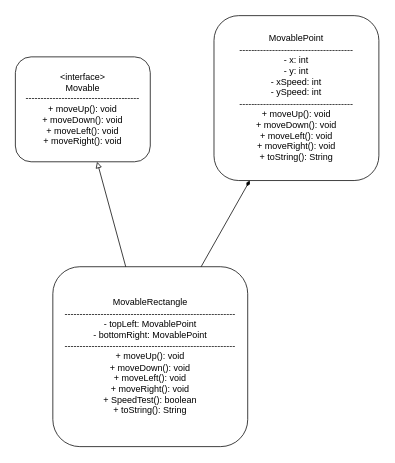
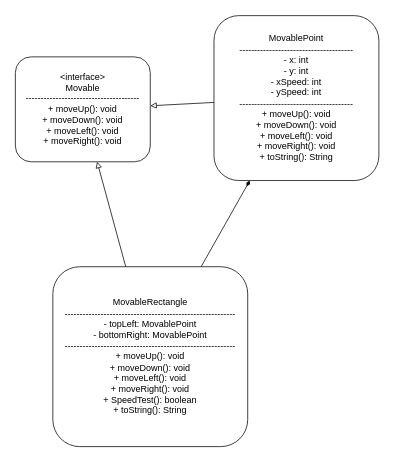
edge "MovablePoint -------------------------------------- - x: int - y: int - xSpeed: int - ySpeed: int -------------------------------------- + moveUp(): void + moveDown(): void + moveLeft(): void + moveRight(): void + toString(): String" -> "<interface> Movable -------------------------------------- + moveUp(): void + moveDown(): void + moveLeft(): void + moveRight(): void": added
